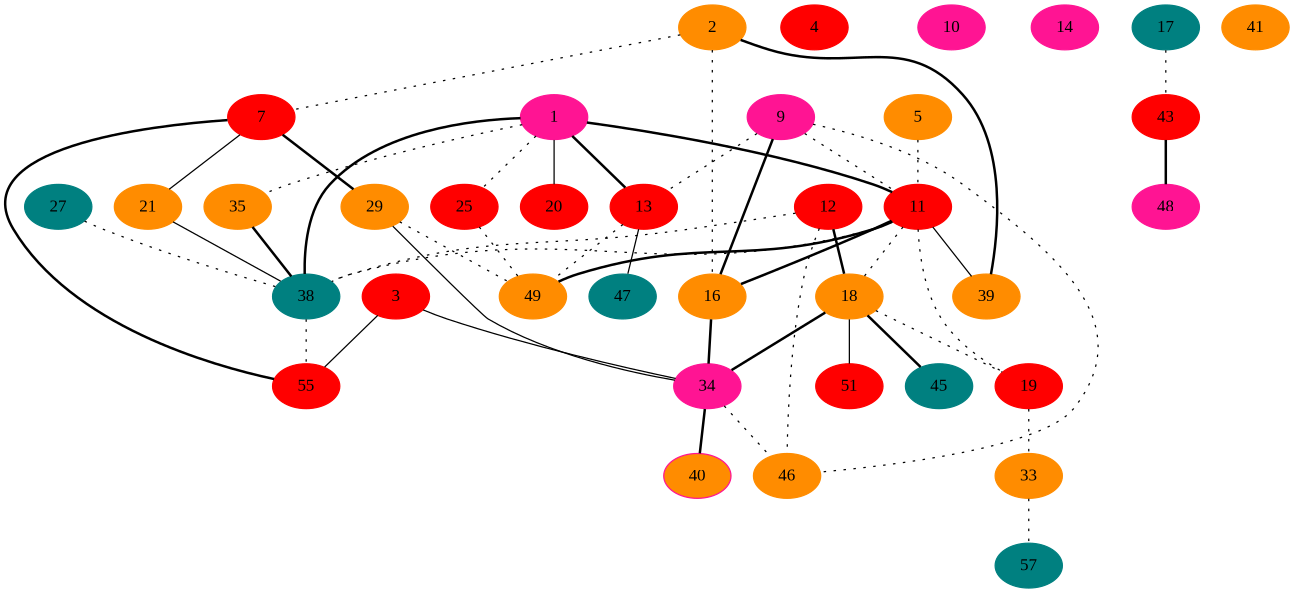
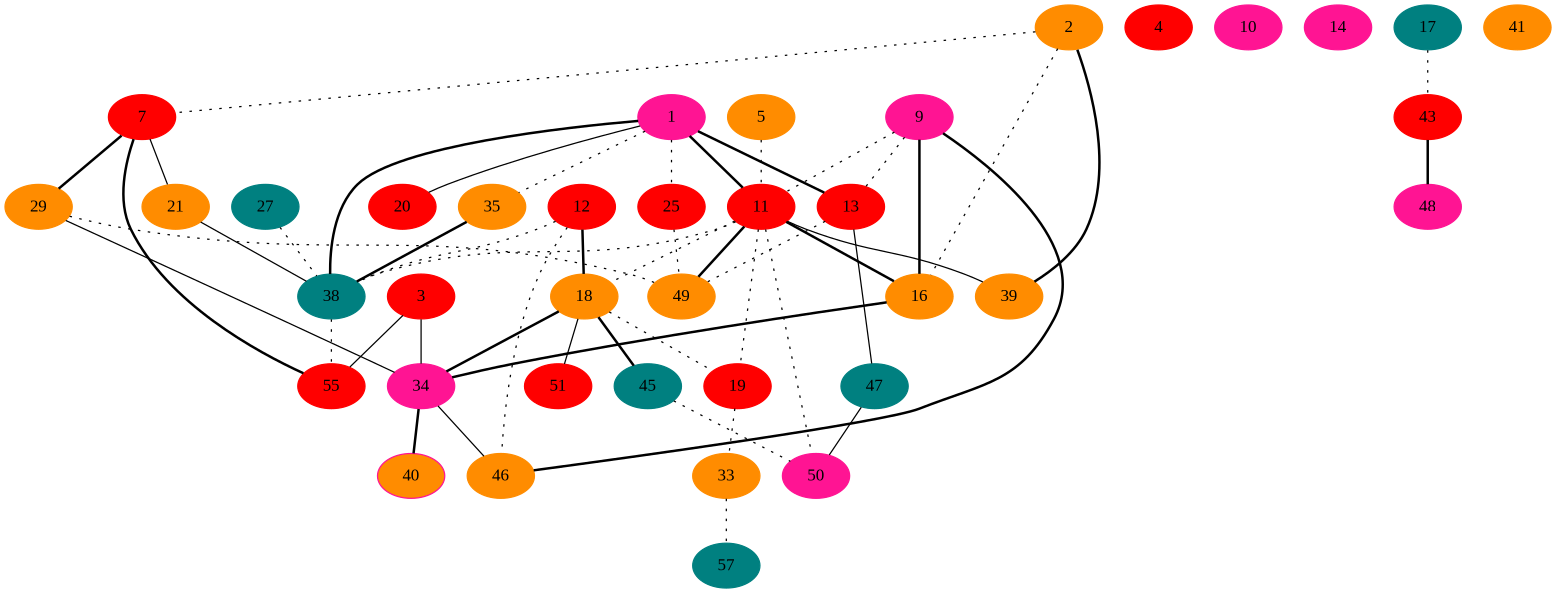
edge "9" -- "46": style dotted -> bold
edge "34" -- "46": style dotted -> solid
node "50": added
